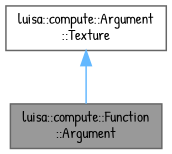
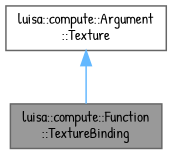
node "luisa::compute::Function ::Argument": label "luisa::compute::Function ::Argument" -> "luisa::compute::Function ::TextureBinding"
